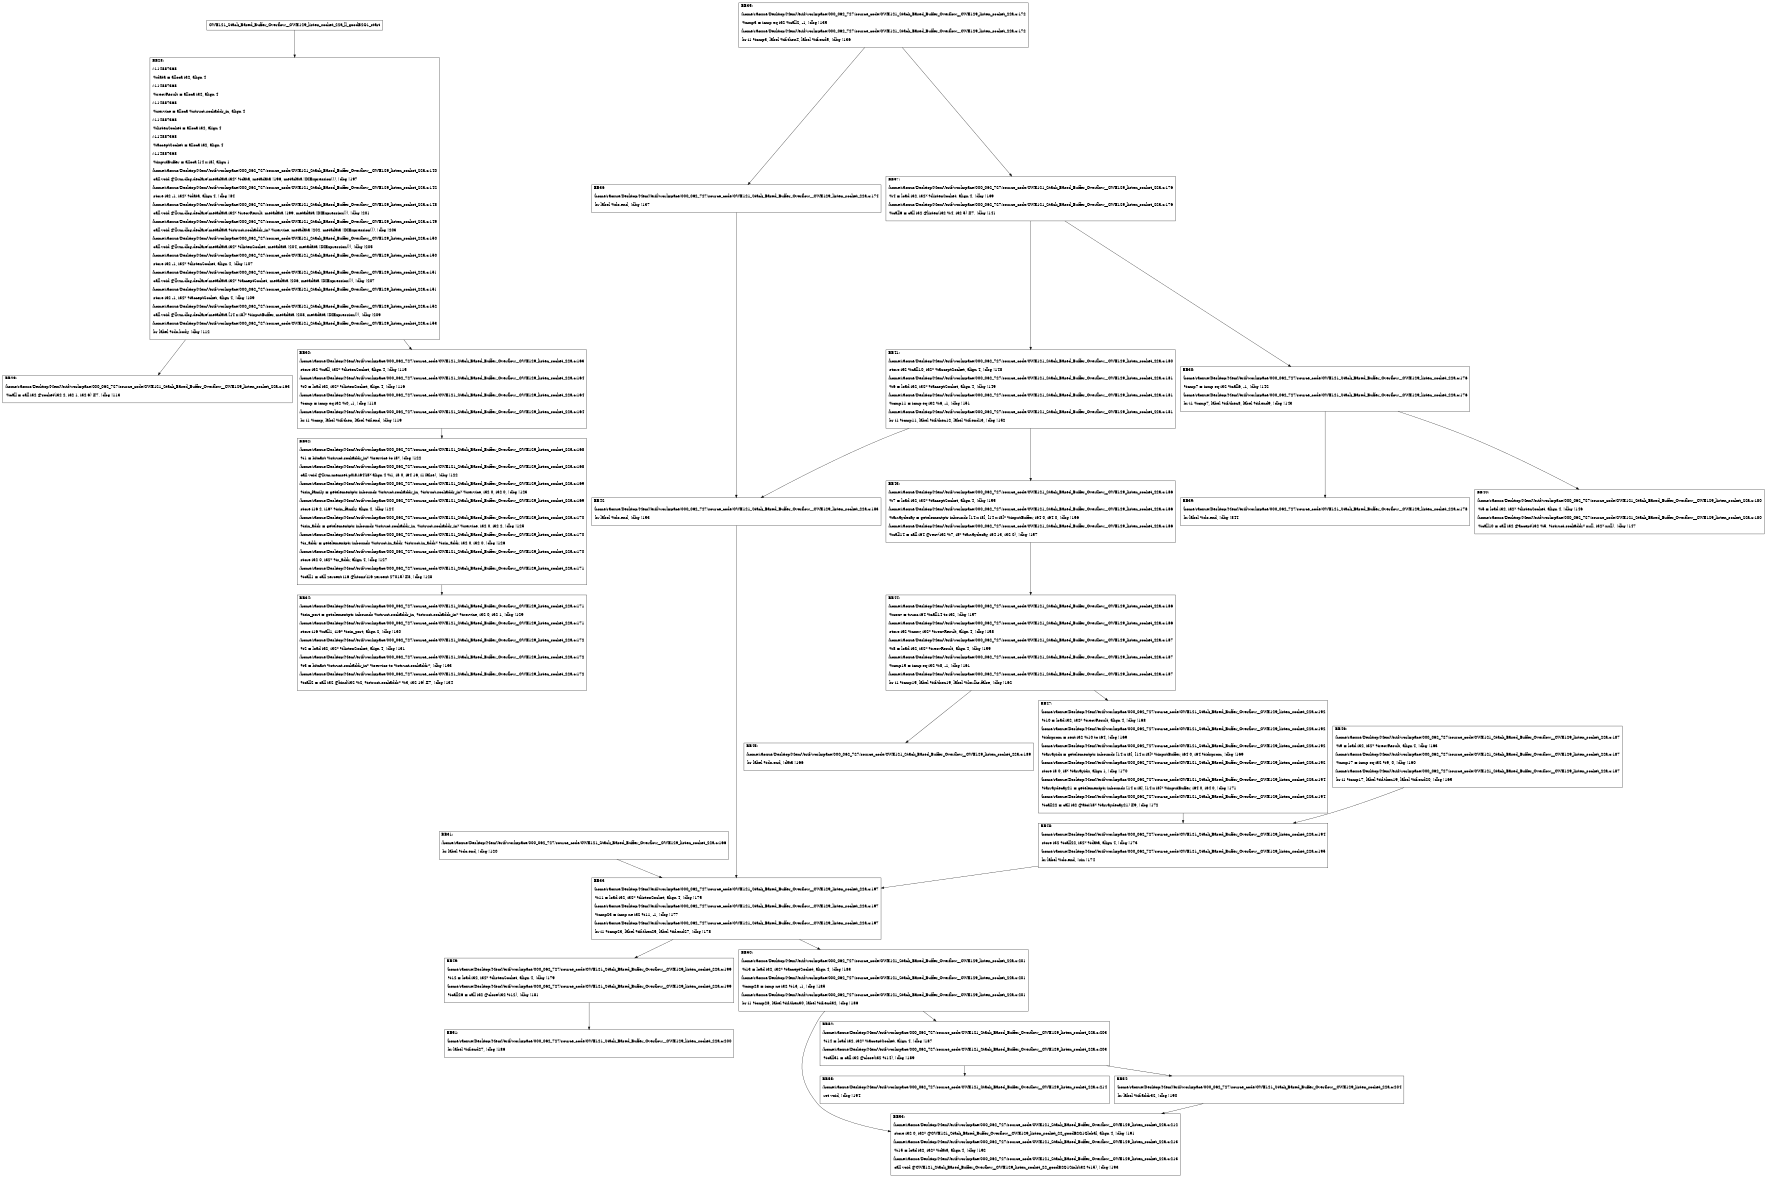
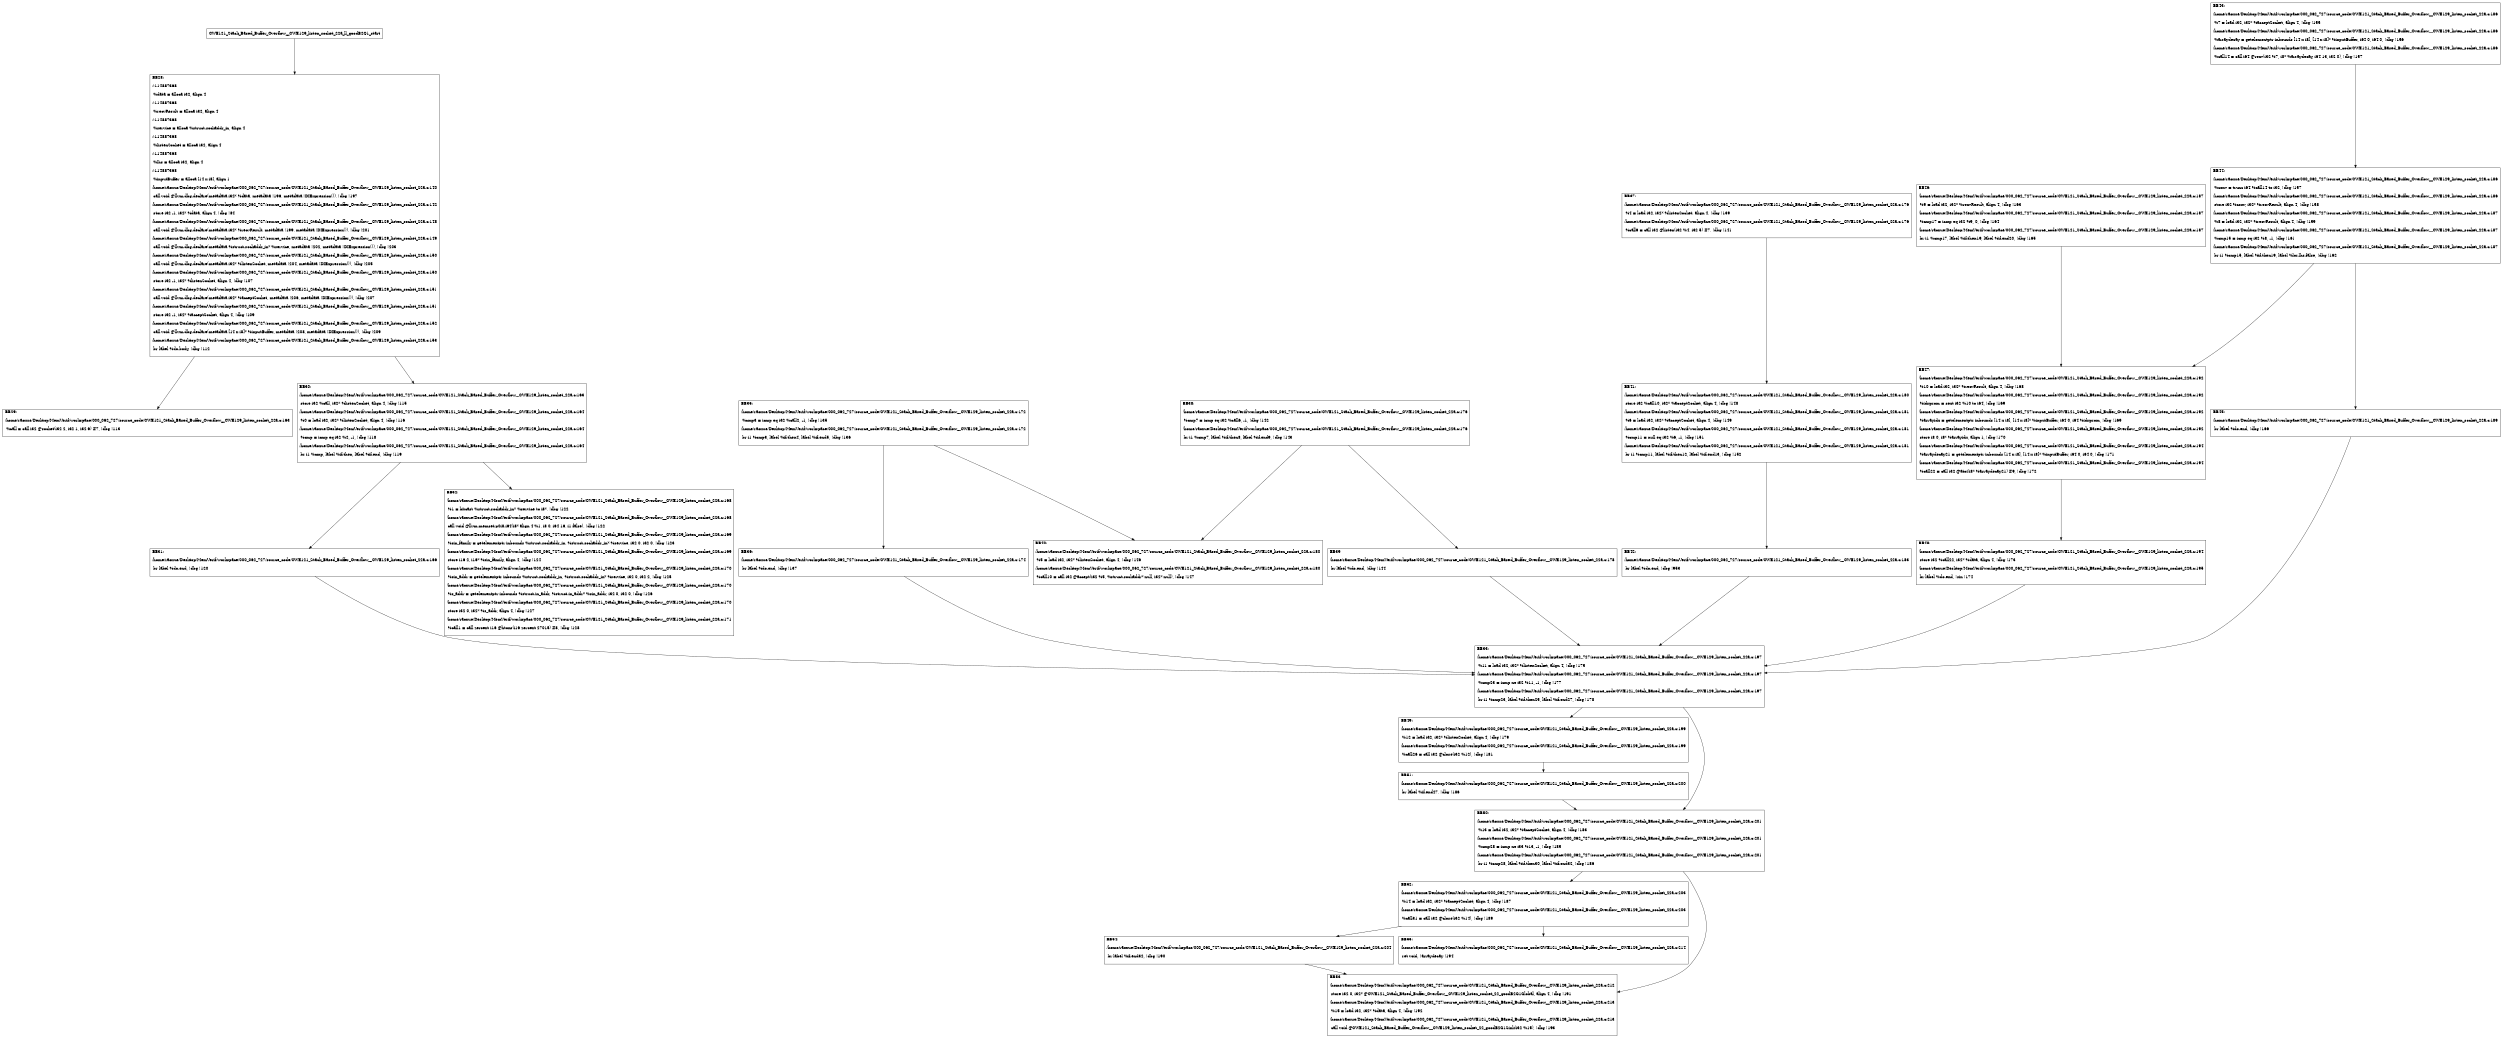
edge "BB35:" -> "BB37:": now "BB35:" -> "BB40:"
node "BB28:": text "%acceptSocket = alloca i32, align 4" -> "%lhs = alloca i32, align 4"
edge "BB37:" -> "BB38:": removed
edge "BB36:" -> "BB42:": now "BB36:" -> "BB33:"
node "BB30:": text "%cmp = icmp eq i32 %0, -1, !dbg !118" -> "%cmp = icmp eq i32 %2, -1, !dbg !118"
node "BB41:": text "%cmp11 = icmp eq i32 %6, -1, !dbg !151" -> "%cmp11 = null eq i32 %6, -1, !dbg !151"
edge "BB41:" -> "BB43:": removed
edge "BB30:" -> "BB31:": added
node "BB42:": text "br label %do.end, !dbg !153" -> "br label %do.end, !dbg !953"
node "BB39:": text "br label %do.end, !dbg !844" -> "br label %do.end, !dbg !144"
edge "BB39:" -> "BB33:": added
node "BB34:": removed
edge "BB45:" -> "BB33:": added
node "BB45:": text "br label %do.end, !data !166" -> "br label %do.end, !dbg !166"
node "BB46:": text "%cmp17 = icmp eq i32 %9, 0, !dbg !160" -> "%cmp17 = icmp eq i32 %9, 0, !dbg !164"
edge "BB51:" -> "BB50:": added
edge "BB46:" -> "BB48:": now "BB46:" -> "BB47:"
node "BB50:": text "%cmp28 = icmp ne i32 %13, -1, !dbg !185" -> "%cmp28 = icmp ne i33 %13, -1, !dbg !185"
node "BB55:": text "ret void, !dbg !194" -> "ret void, !arraydecay !194"
node "BB54:": text "br label %if.addr32, !dbg !190" -> "br label %if.end32, !dbg !190"
